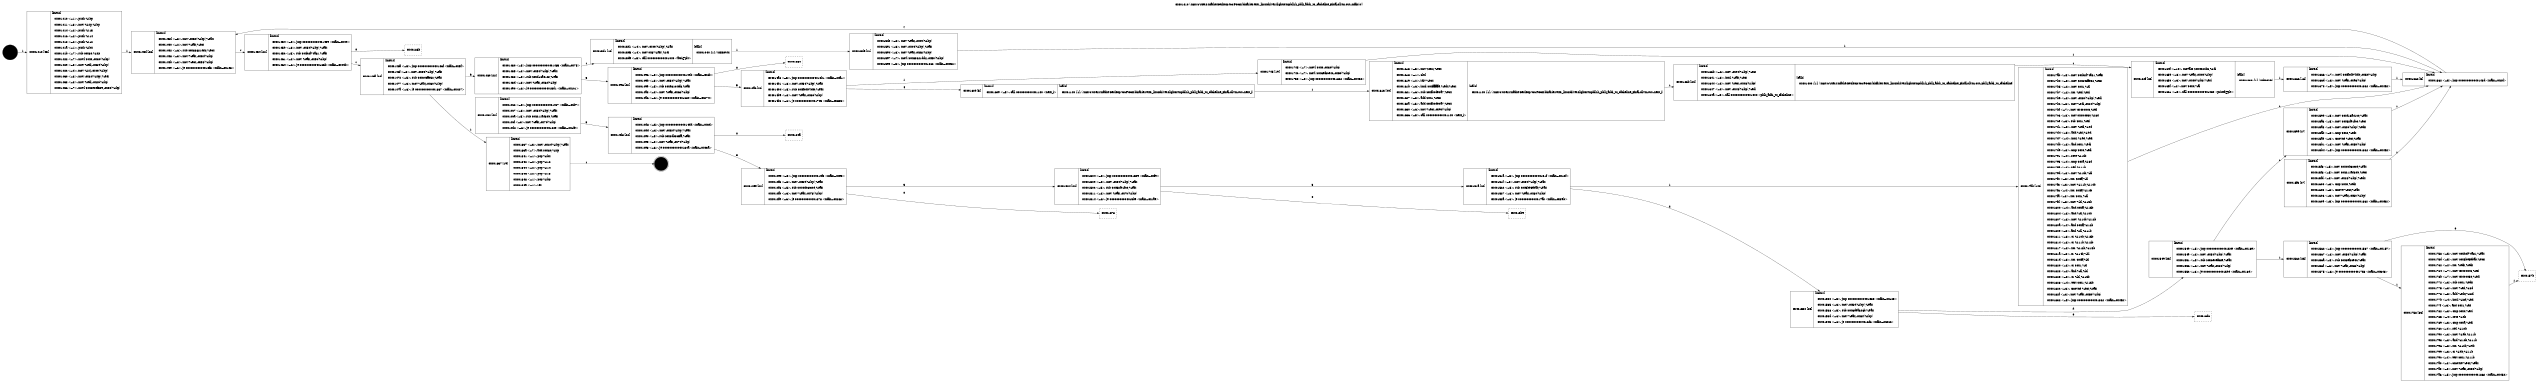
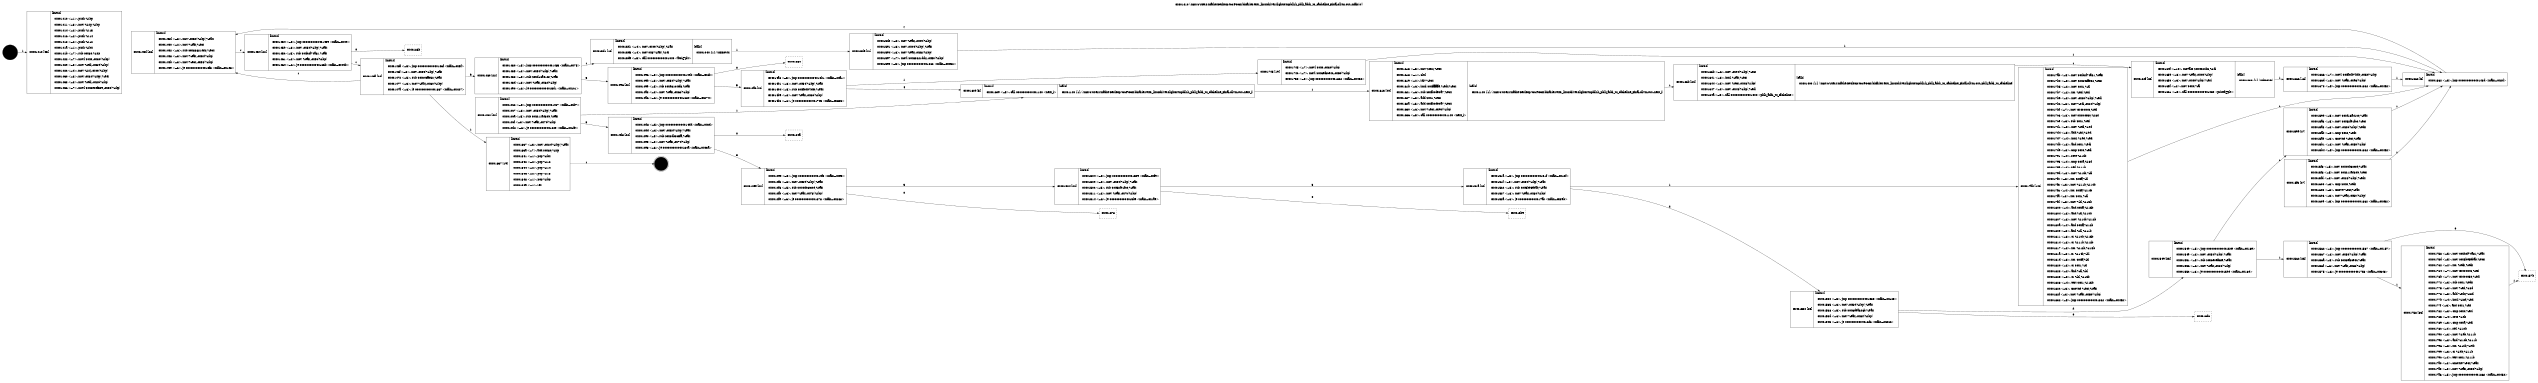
edge "0x401410 [45]" -> "0x40143d [23]": now "0x40146a [22]" -> "0x40143d [23]"
edge "0x4014c2 [22]" -> "0x40160e [5]": added, label "1"
